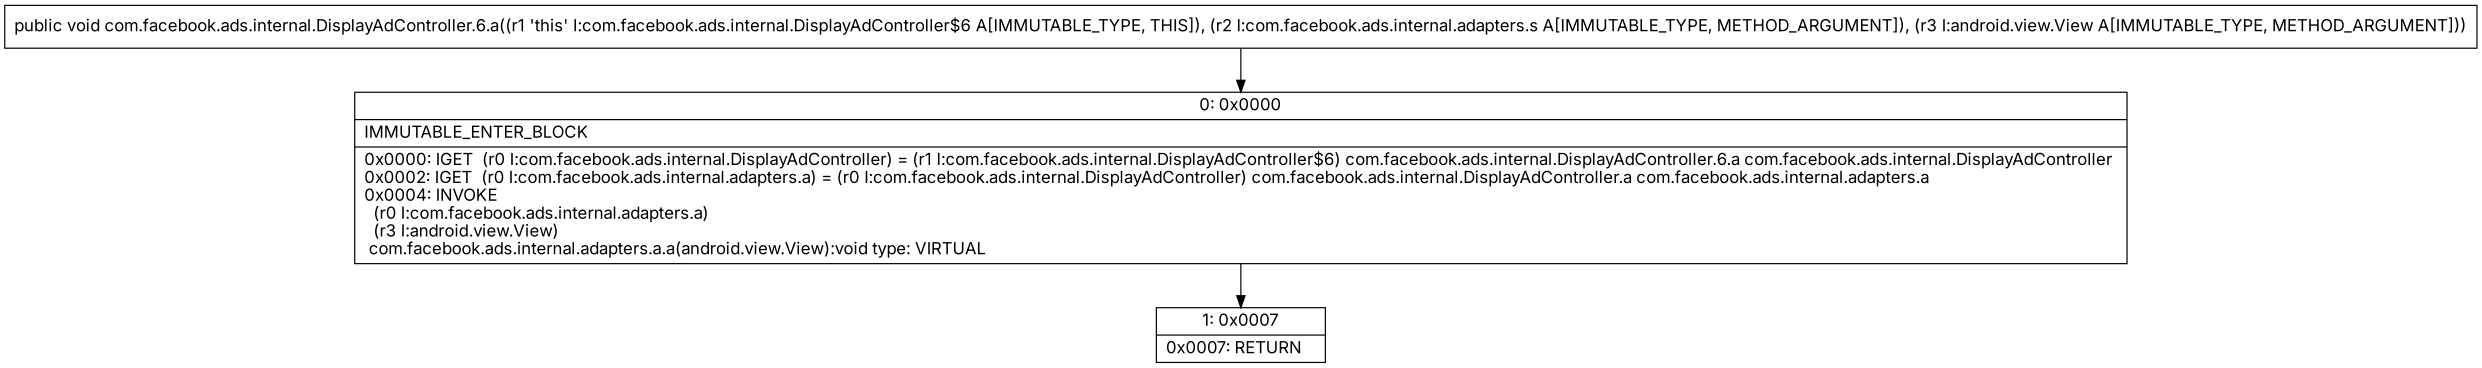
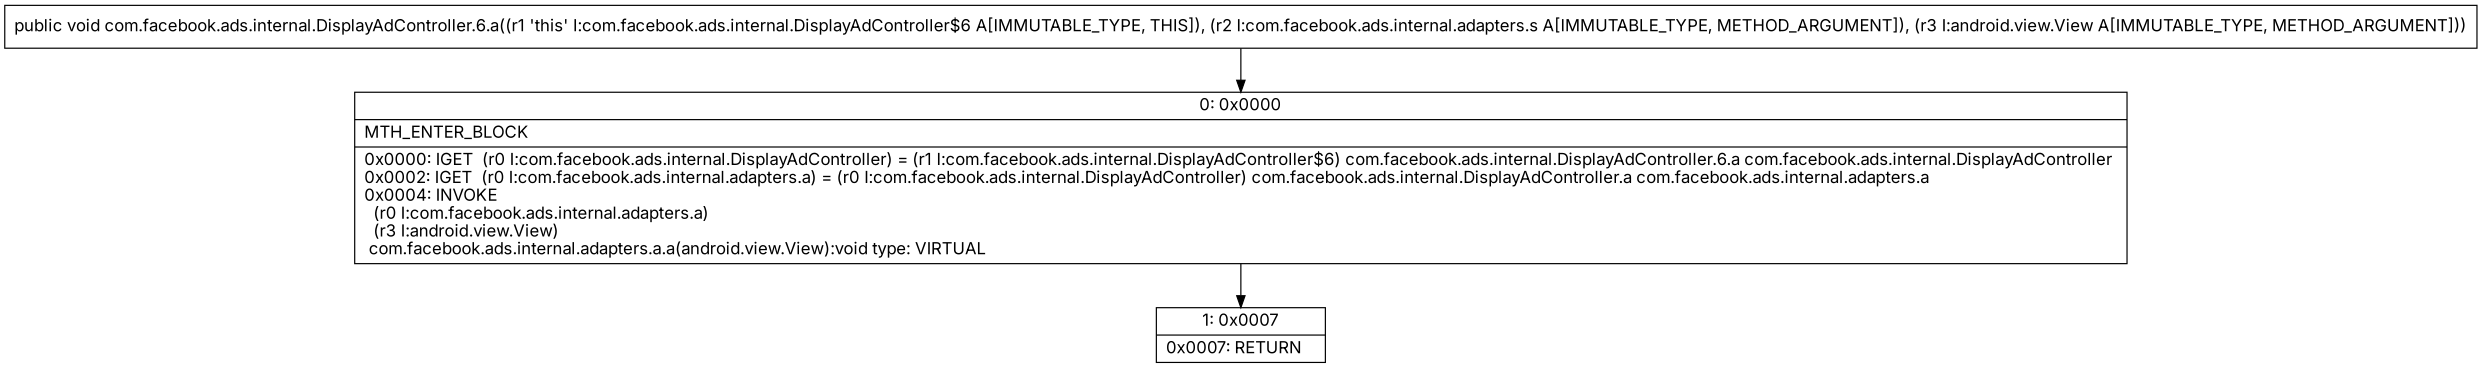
node "0: 0x0000": text "IMMUTABLE_ENTER_BLOCK" -> "MTH_ENTER_BLOCK"
